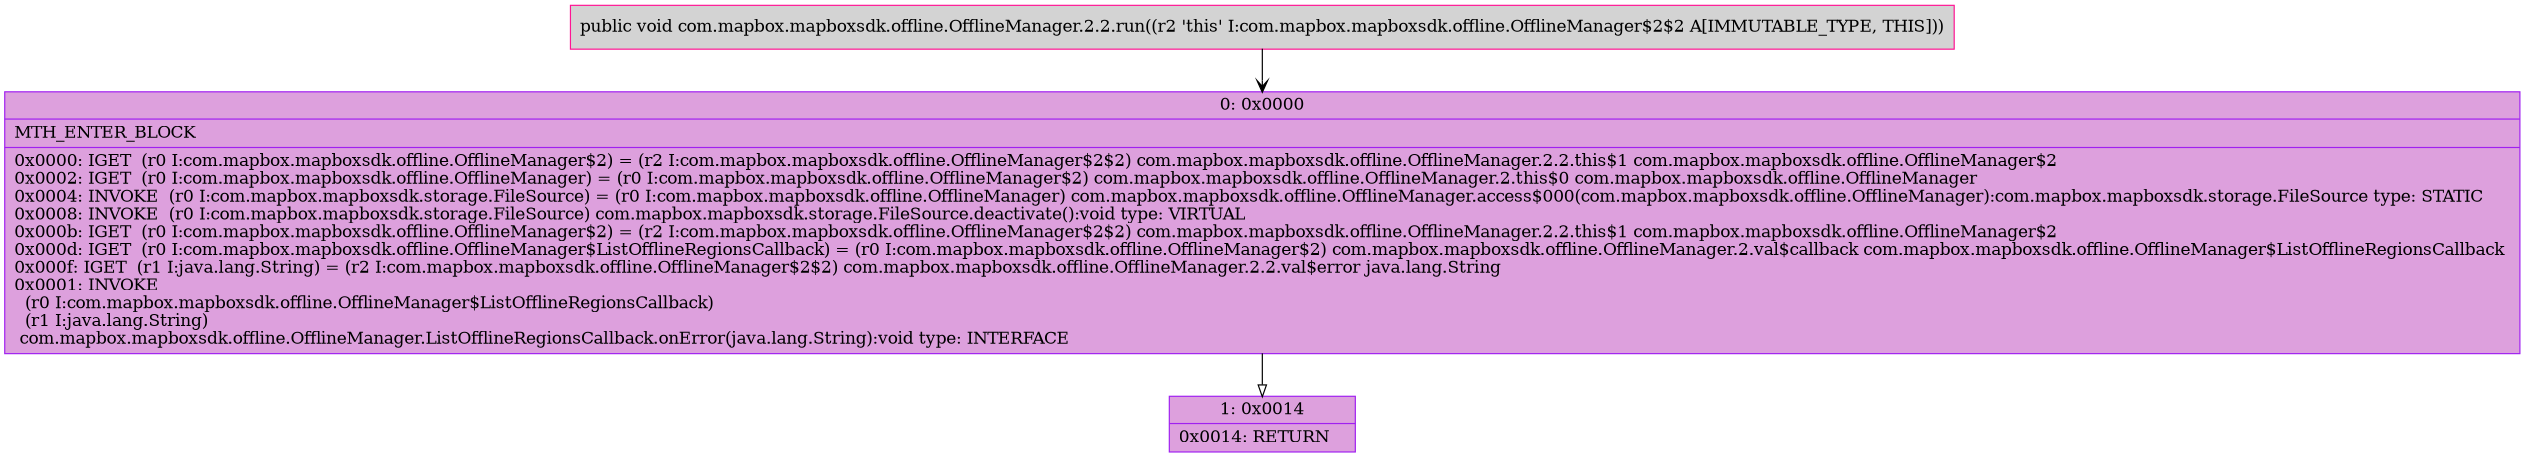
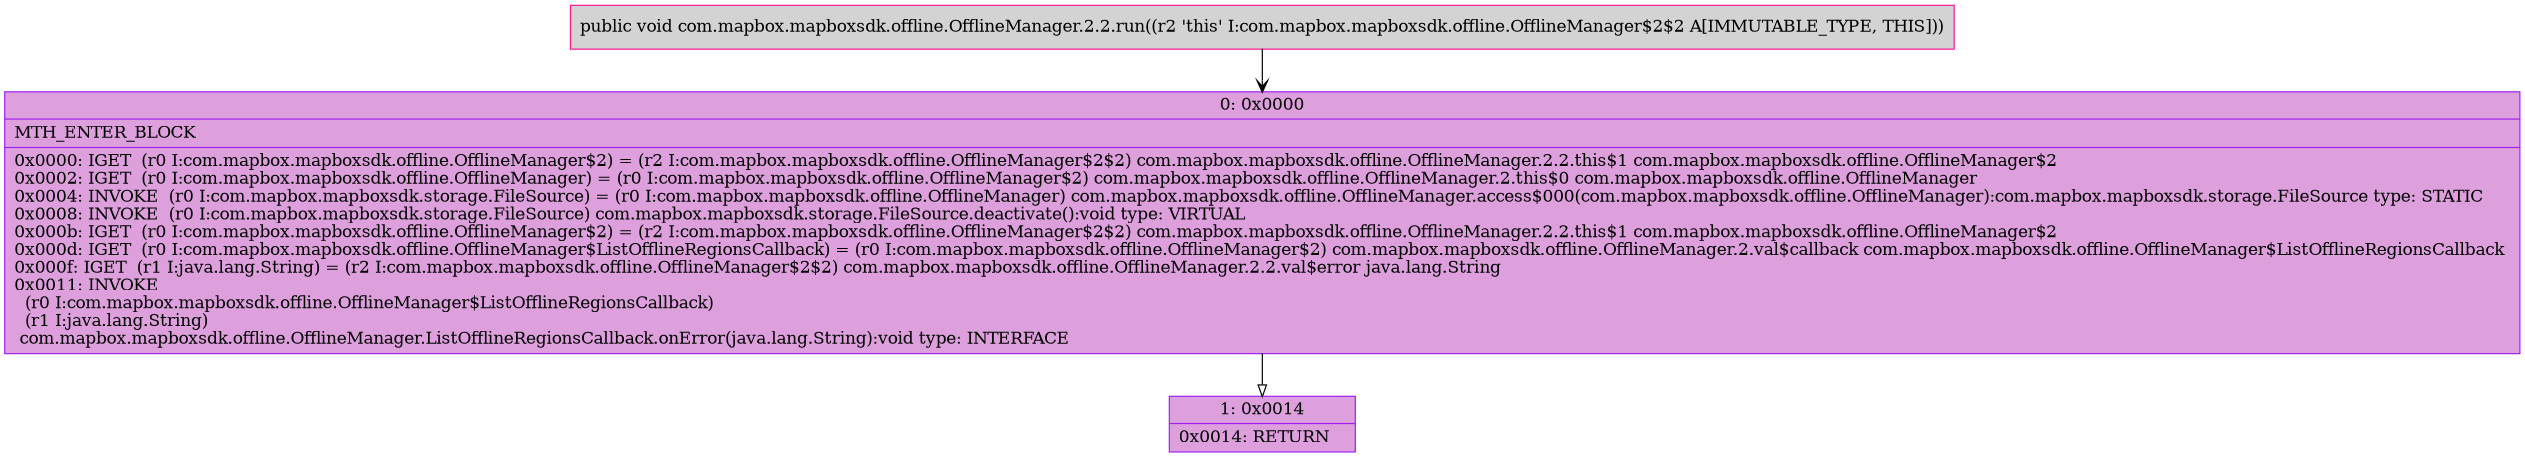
node "0: 0x0000": text "0x0001: INVOKE" -> "0x0011: INVOKE"
